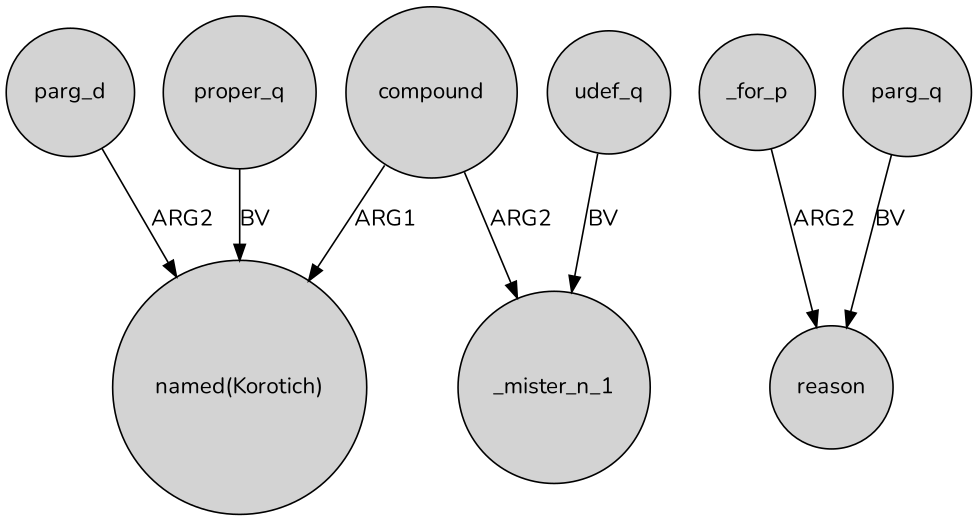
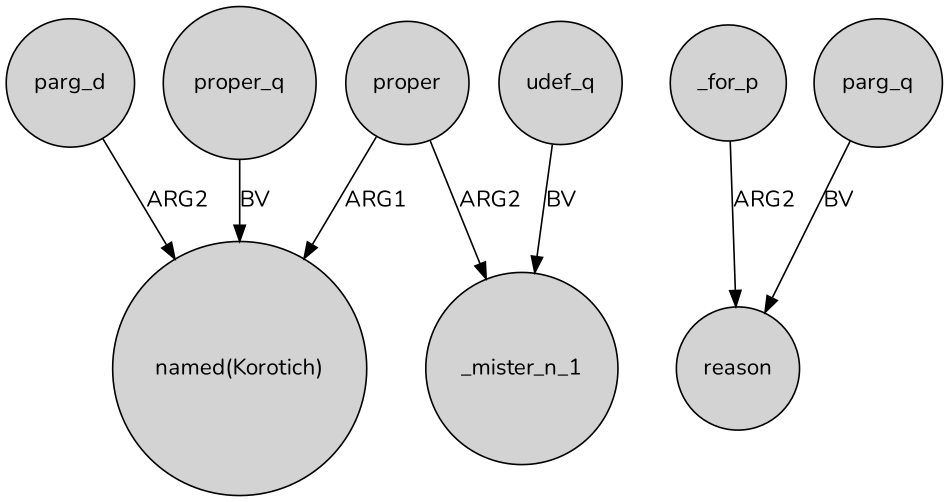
node "compound": label "compound" -> "proper"
